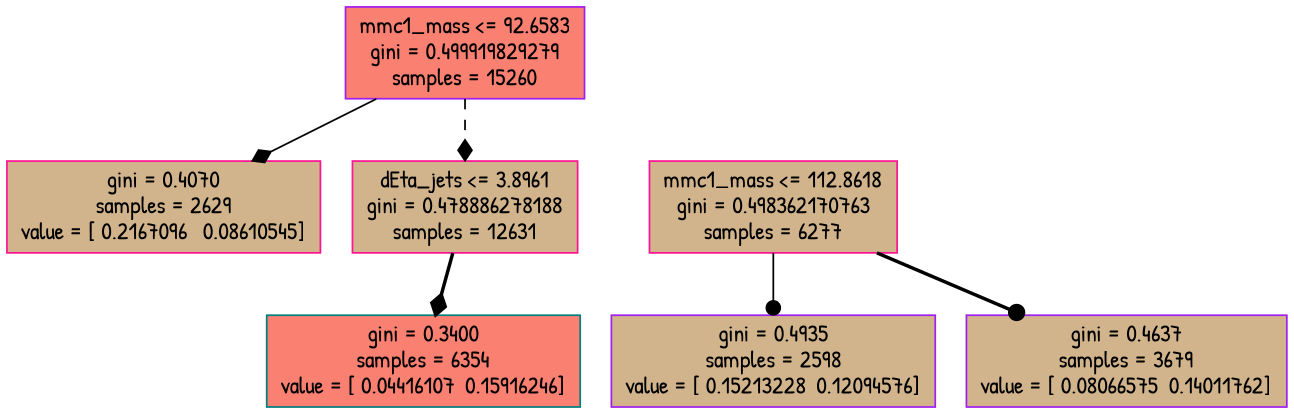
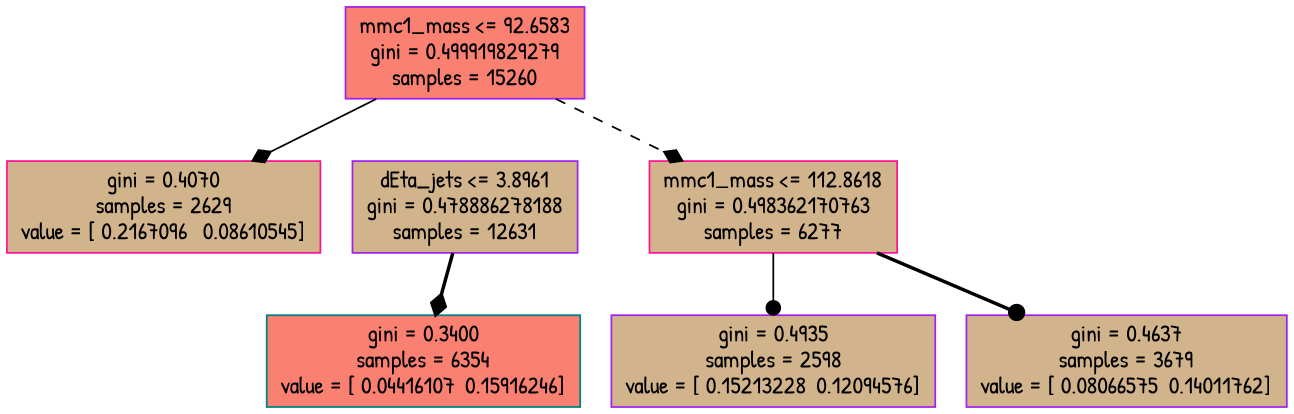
edge "mmc1_mass <= 92.6583 gini = 0.499919829279 samples = 15260" -> "dEta_jets <= 3.8961 gini = 0.478886278188 samples = 12631": now "mmc1_mass <= 92.6583 gini = 0.499919829279 samples = 15260" -> "mmc1_mass <= 112.8618 gini = 0.498362170763 samples = 6277"
node "dEta_jets <= 3.8961 gini = 0.478886278188 samples = 12631": color deeppink -> purple
